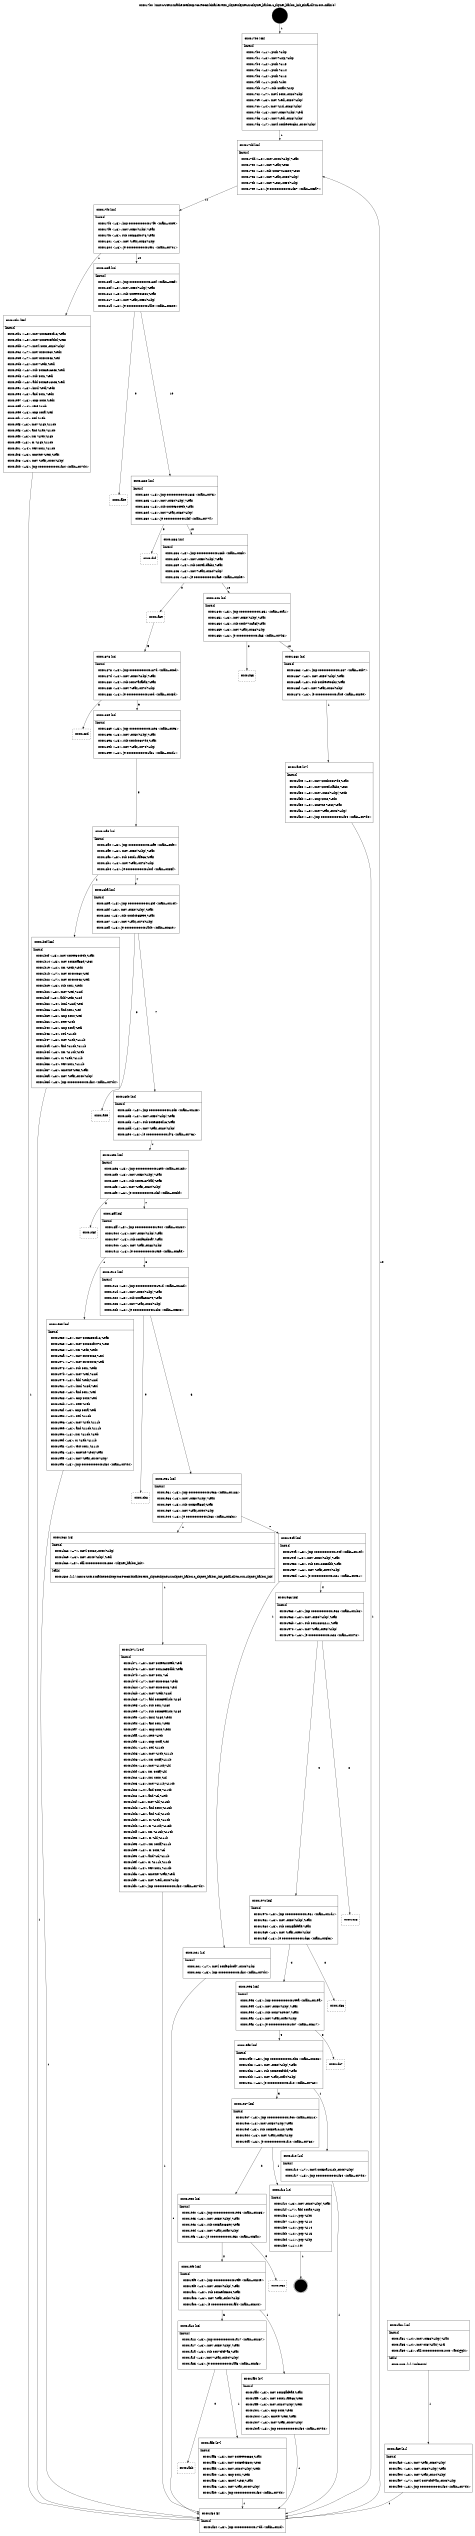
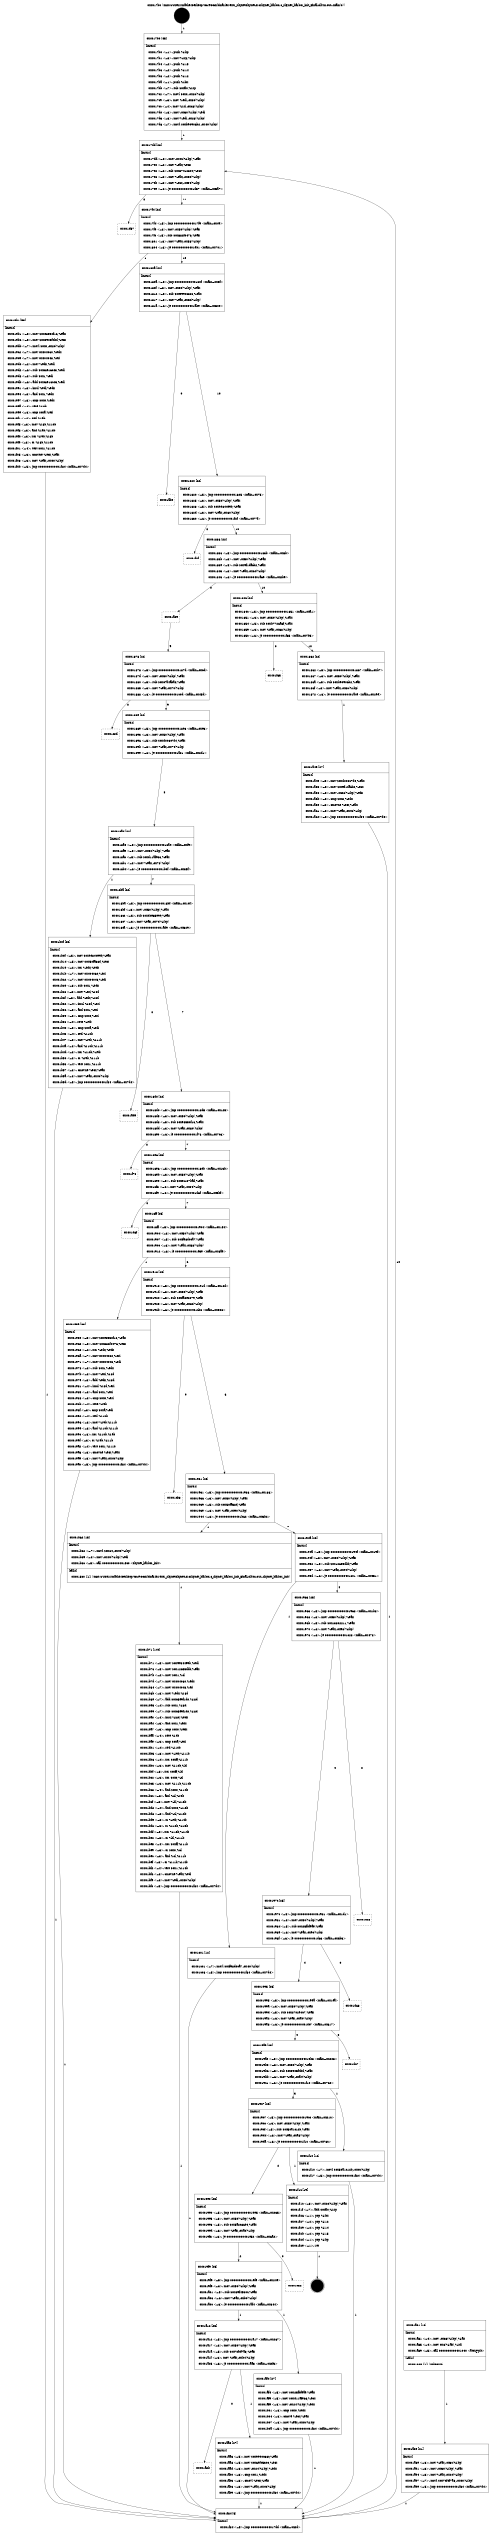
node "0x401d57": added
node "0x401f76": added
edge "0x4019f9 [25]" -> "0x401a12 [25]": label " 6" -> " 1"
